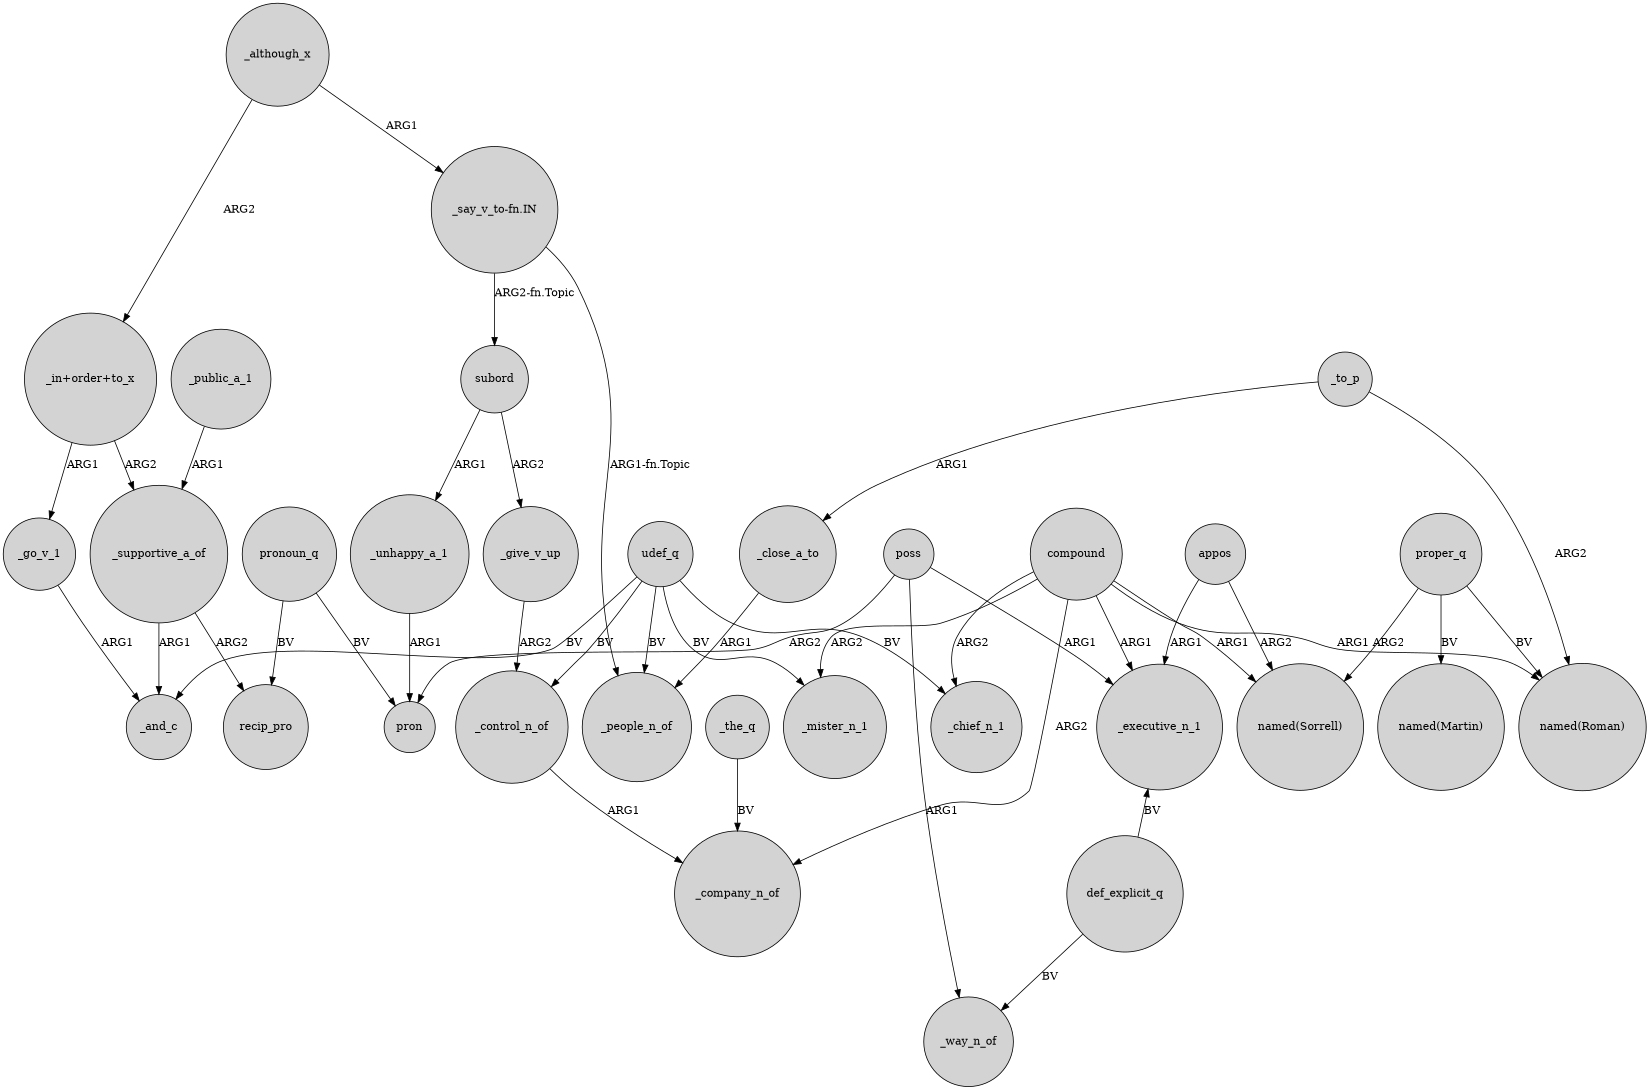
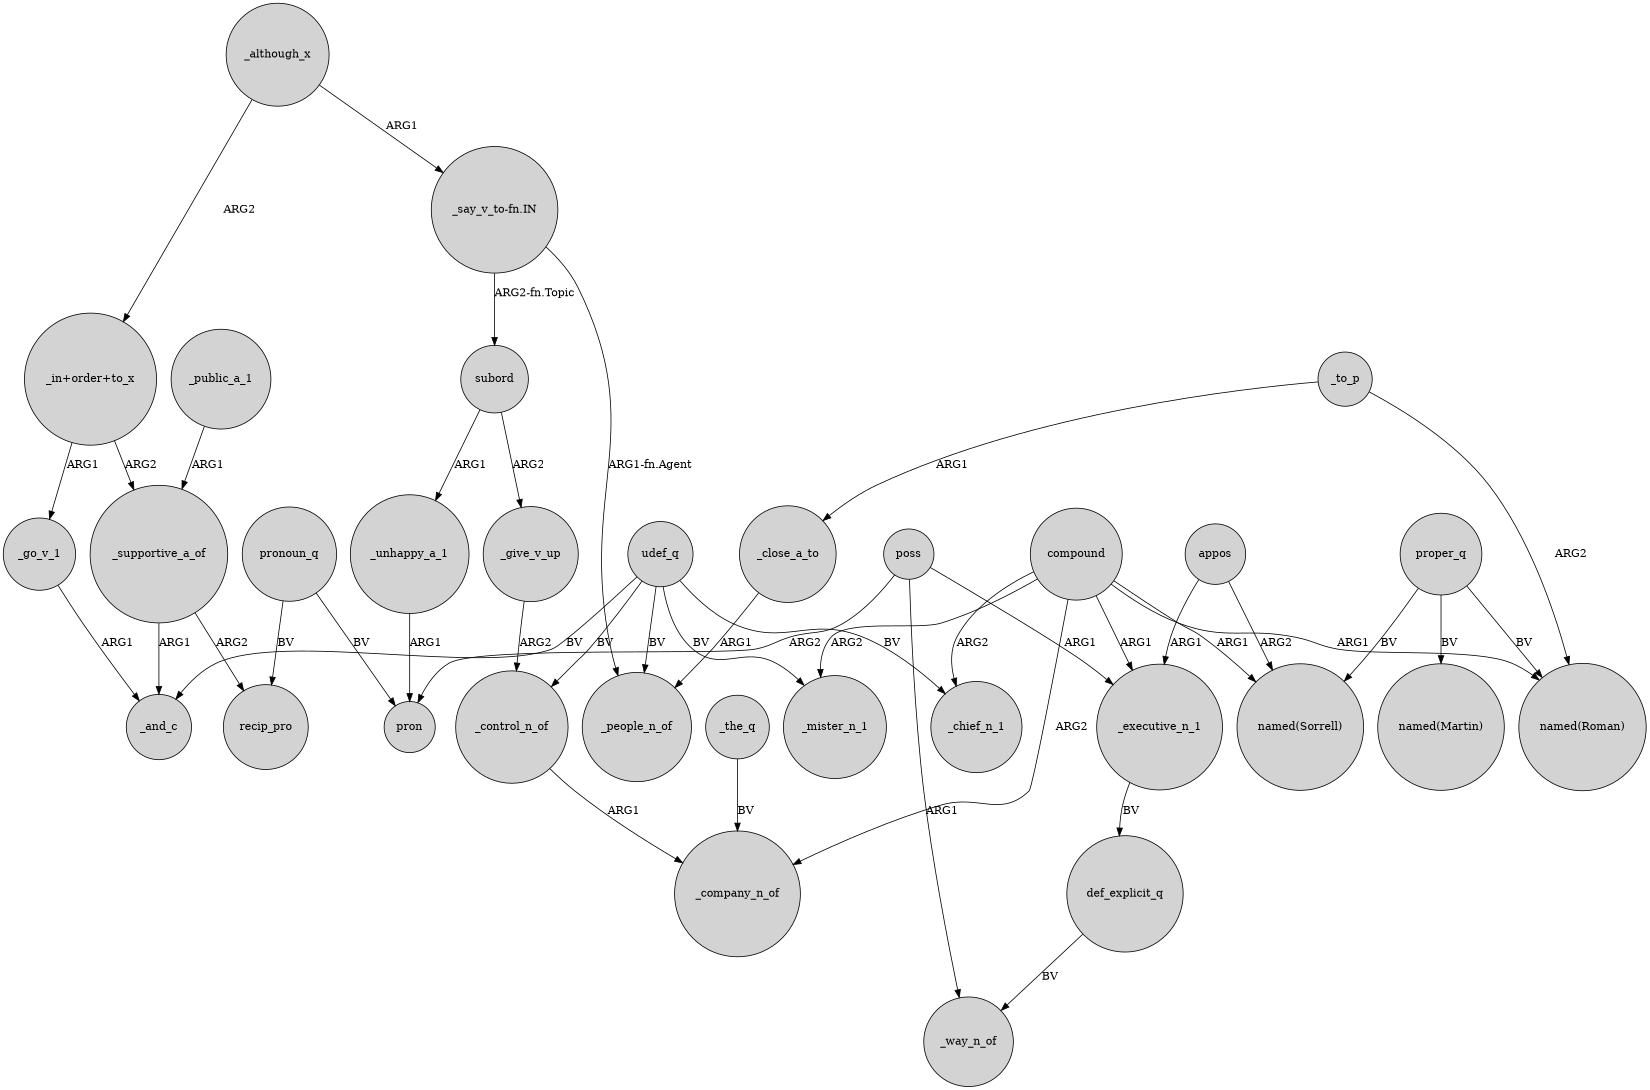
edge "_say_v_to-fn.IN" -> "_people_n_of": label "ARG1-fn.Topic" -> "ARG1-fn.Agent"
edge "proper_q" -> "named(Sorrell)": label "ARG2" -> "BV"
edge "def_explicit_q" -> "_executive_n_1": reversed
